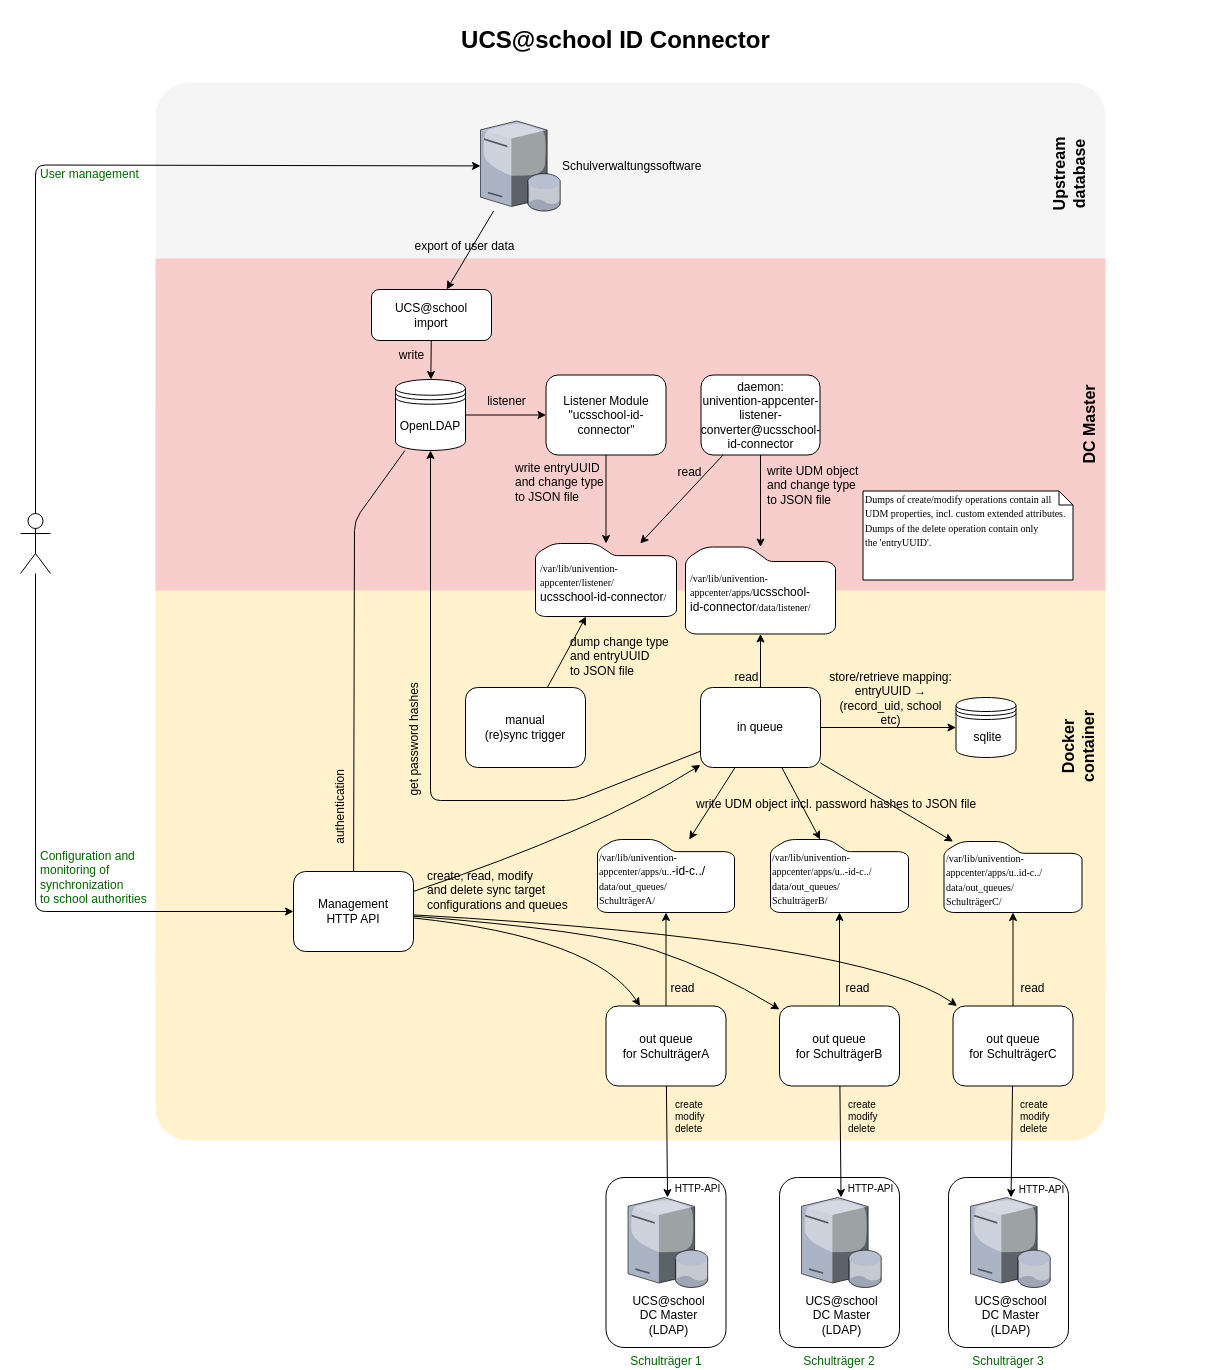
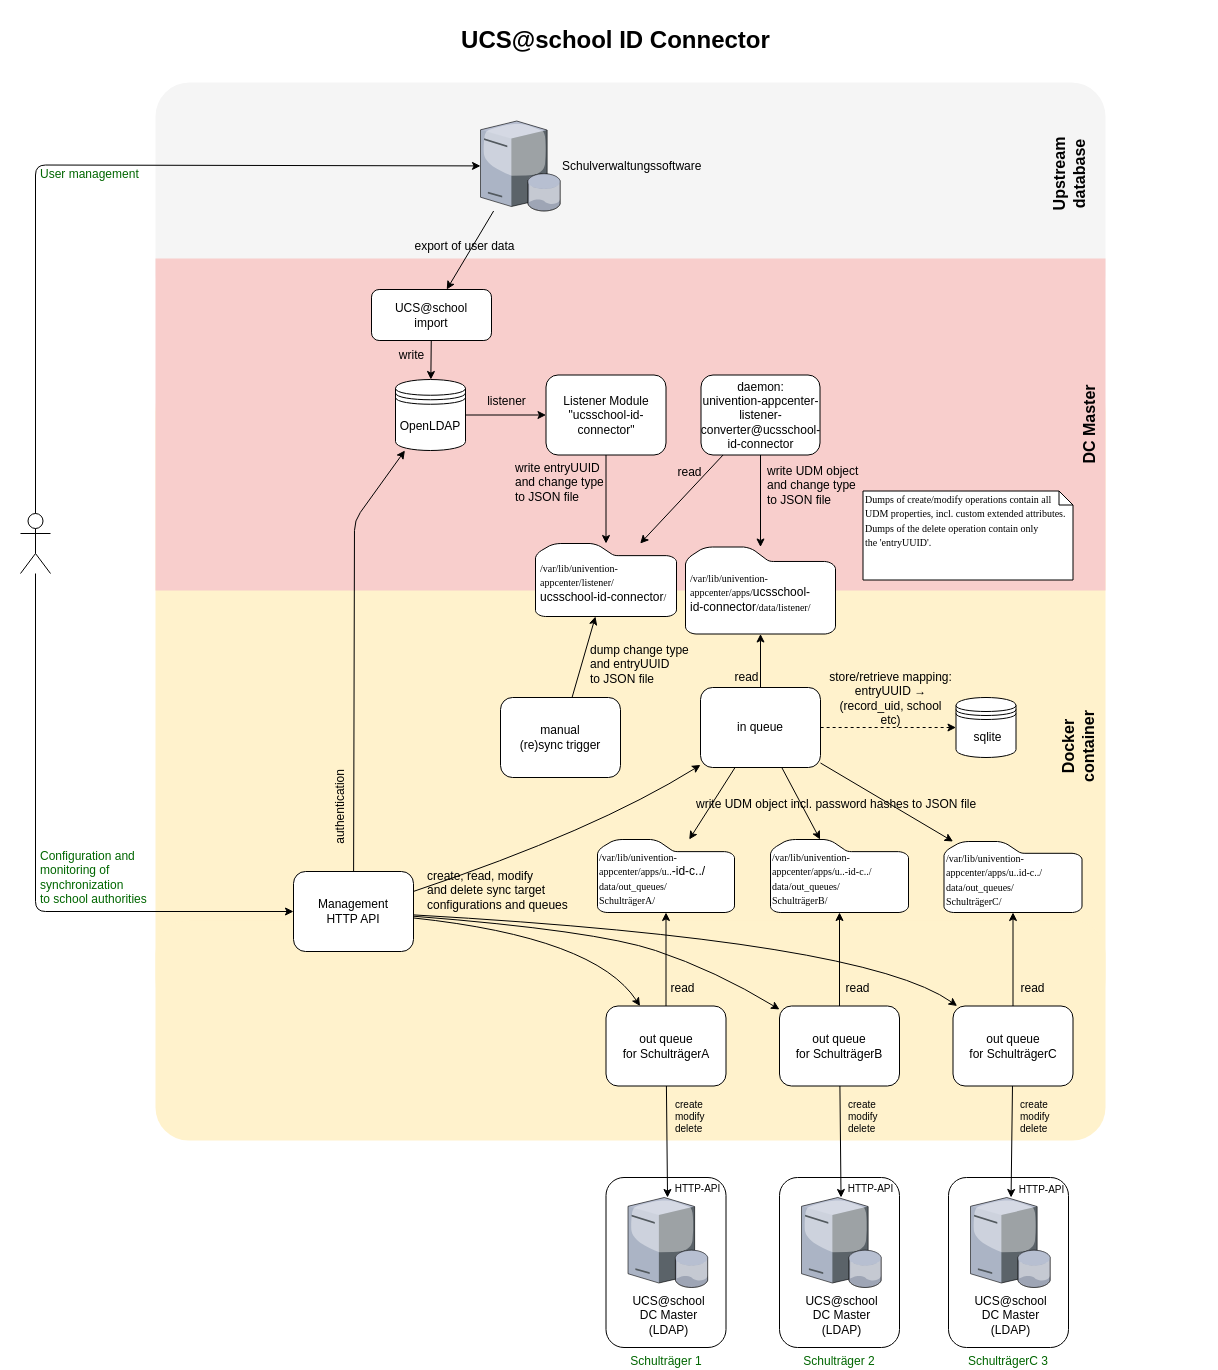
edge "OpenLDAP" -- "Management HTTP API": arrowhead none -> classic
node "manual (re)sync trigger": moved (526, 728) -> (561, 738)
edge "in queue" -> "sqlite": style solid -> dashed
edge "in queue" -> "OpenLDAP": removed, label "get password hashes"
node "Schulträger 3": label "Schulträger 3" -> "SchulträgerC 3"
